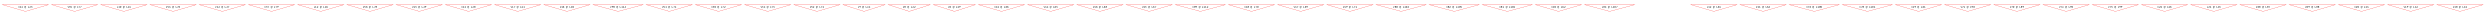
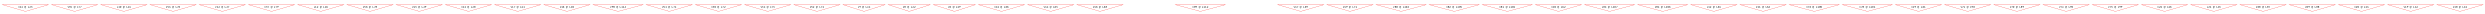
node "v45 @ L67": removed
node "v48 @ L70": removed
node "v83 @ L106": added
